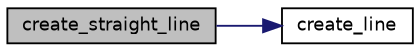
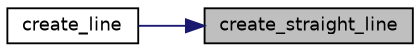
edge "create_straight_line" -> "create_line": reversed
